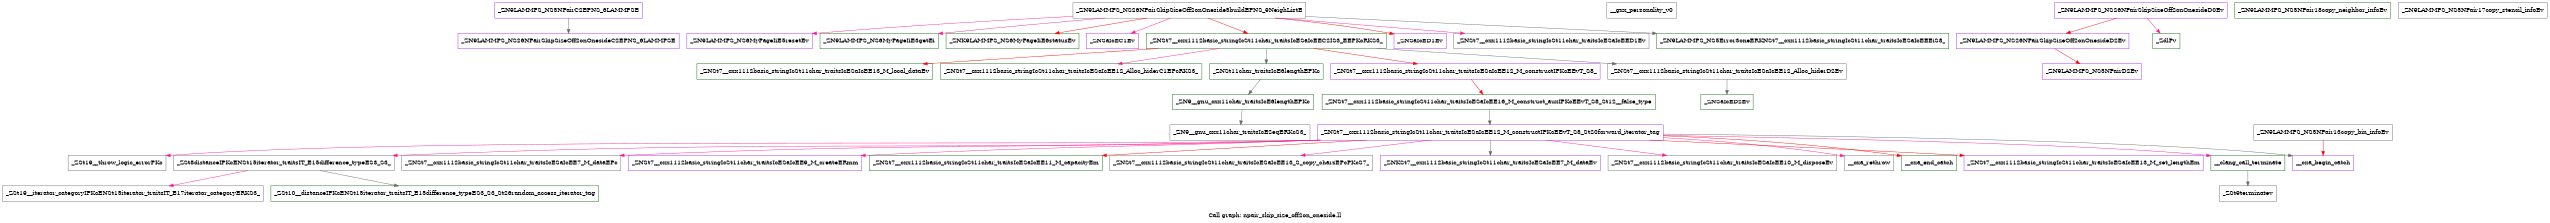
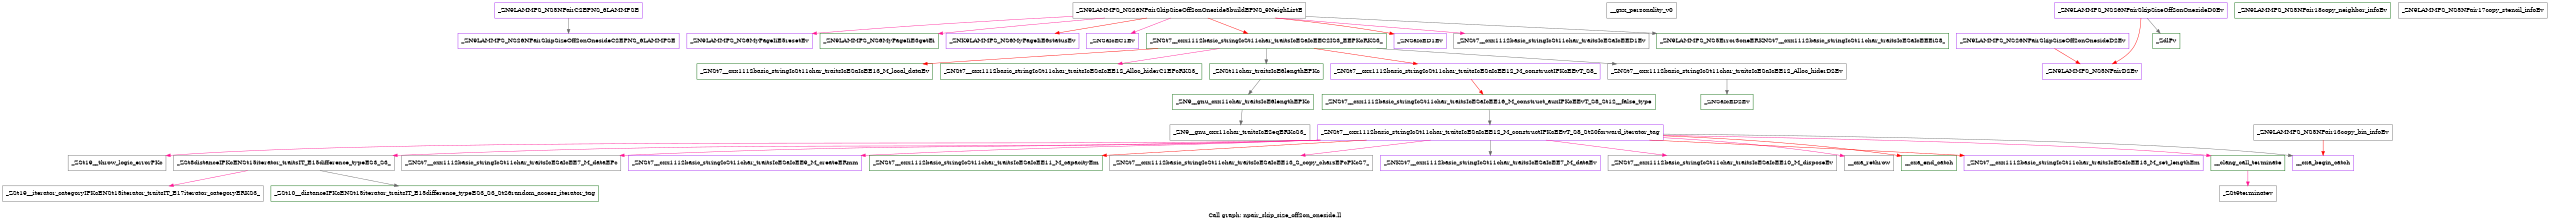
edge "_ZN9LAMMPS_NS26NPairSkipSizeOff2onOnesideD0Ev" -> "_ZdlPv": color deeppink -> gray40
edge "_ZN9LAMMPS_NS26NPairSkipSizeOff2onOnesideD0Ev" -> "_ZN9LAMMPS_NS26NPairSkipSizeOff2onOnesideD2Ev": now "_ZN9LAMMPS_NS26NPairSkipSizeOff2onOnesideD0Ev" -> "_ZN9LAMMPS_NS5NPairD2Ev"
node "_ZNK9LAMMPS_NS6MyPageIiE6statusEv": color darkgreen -> purple
edge "__clang_call_terminate" -> "_ZSt9terminatev": color gray40 -> deeppink
